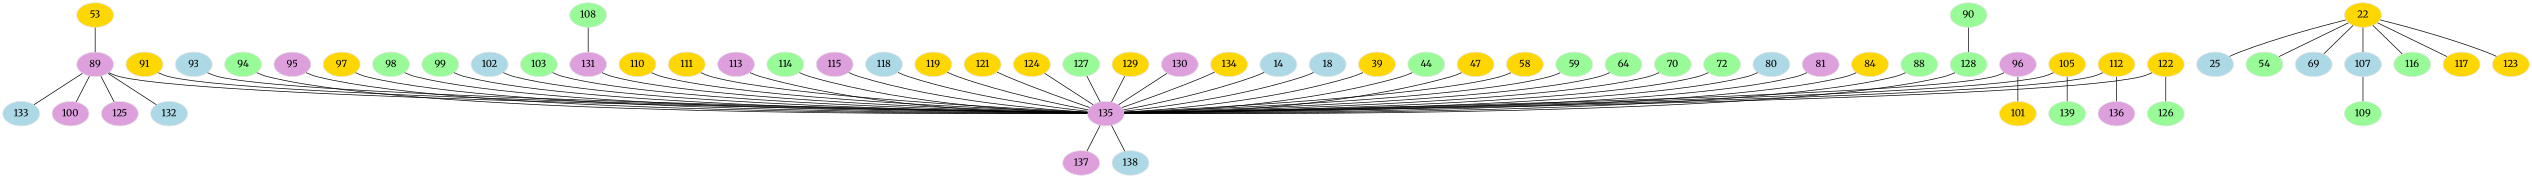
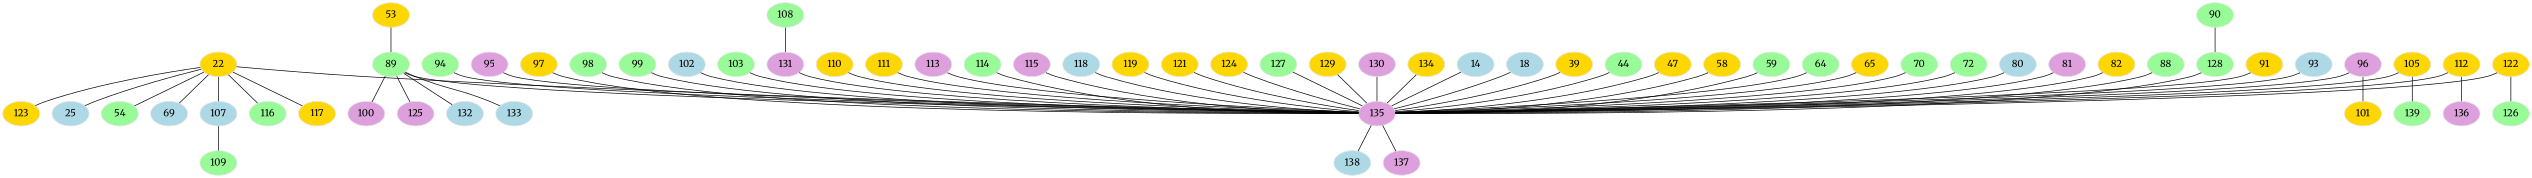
node "89": fillcolor plum -> palegreen
node "65": added
node "84": label "84" -> "82"
edge "22" -- "135": added
